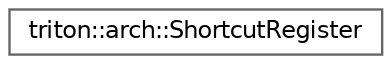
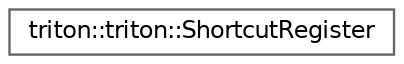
node "triton::arch::ShortcutRegister": label "triton::arch::ShortcutRegister" -> "triton::triton::ShortcutRegister"
